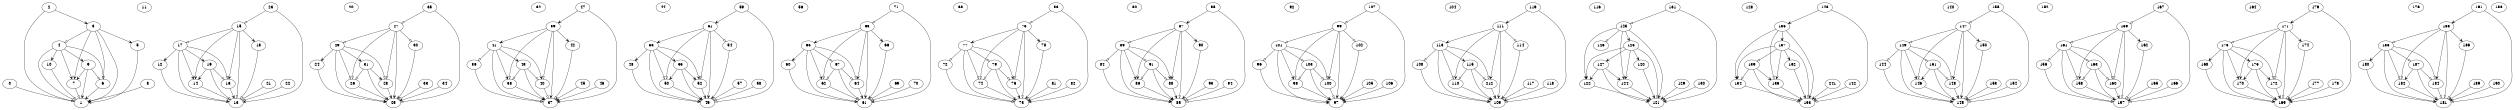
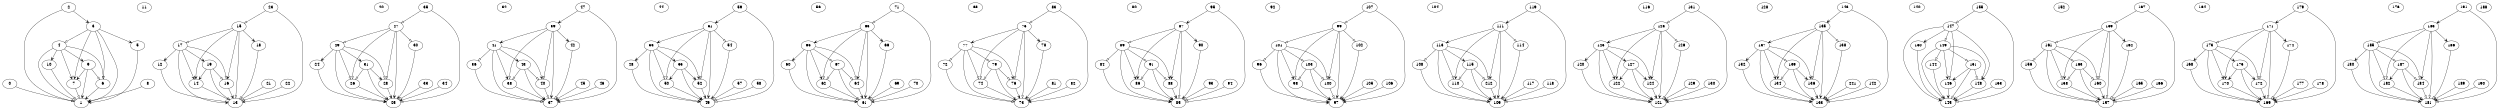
node "138": added
edge "126" -> "121": added
node "154": removed
